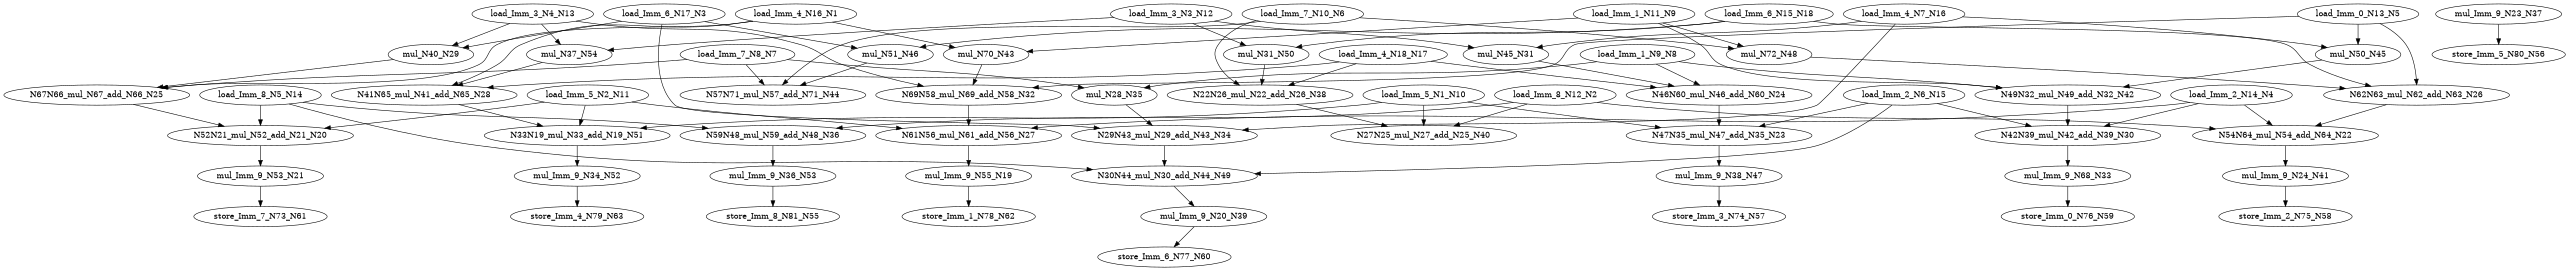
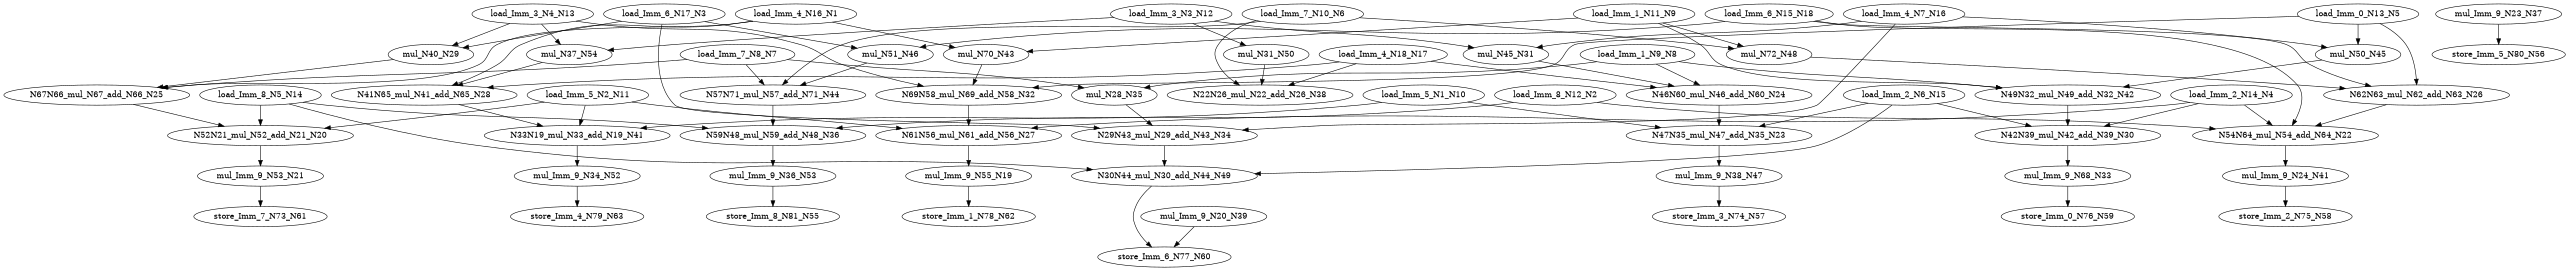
edge "load_Imm_6_N15_N18" -> "mul_N31_N50": now "load_Imm_6_N15_N18" -> "N54N64_mul_N54_add_N64_N22"
edge "N57N71_mul_N57_add_N71_N44" -> "N59N48_mul_N59_add_N48_N36": added
node "N33N19_mul_N33_add_N19_N51": label "N33N19_mul_N33_add_N19_N51" -> "N33N19_mul_N33_add_N19_N41"
node "N27N25_mul_N27_add_N25_N40": removed
edge "N30N44_mul_N30_add_N44_N49" -> "mul_Imm_9_N20_N39": now "N30N44_mul_N30_add_N44_N49" -> "store_Imm_6_N77_N60"
